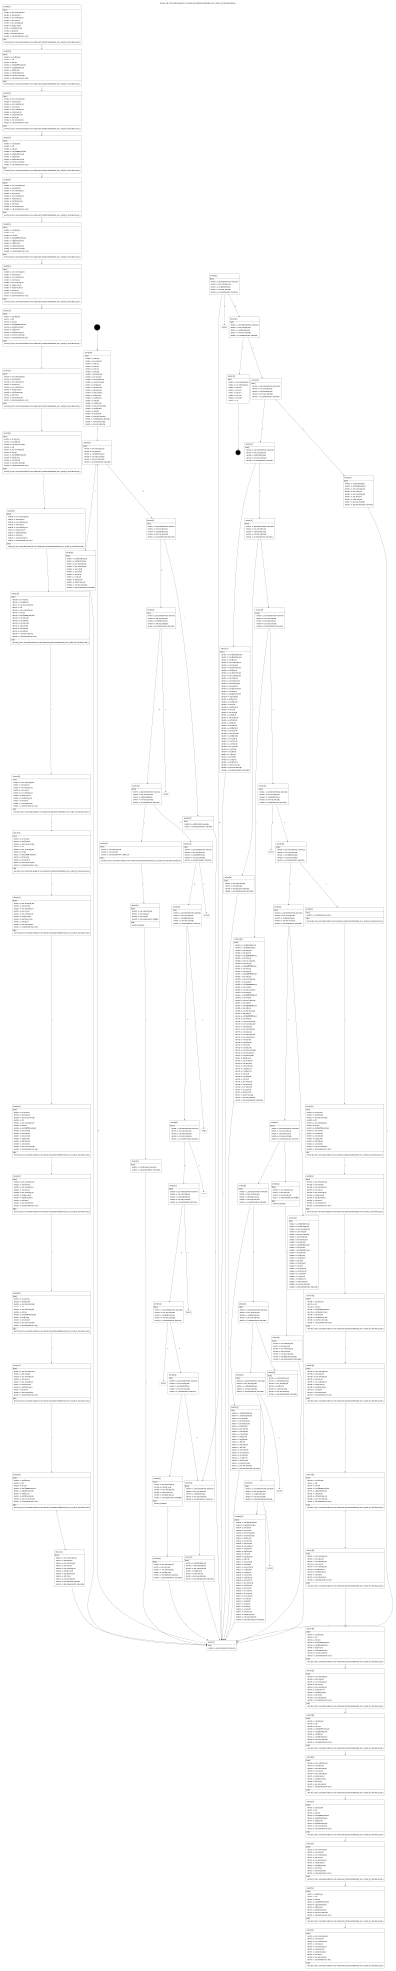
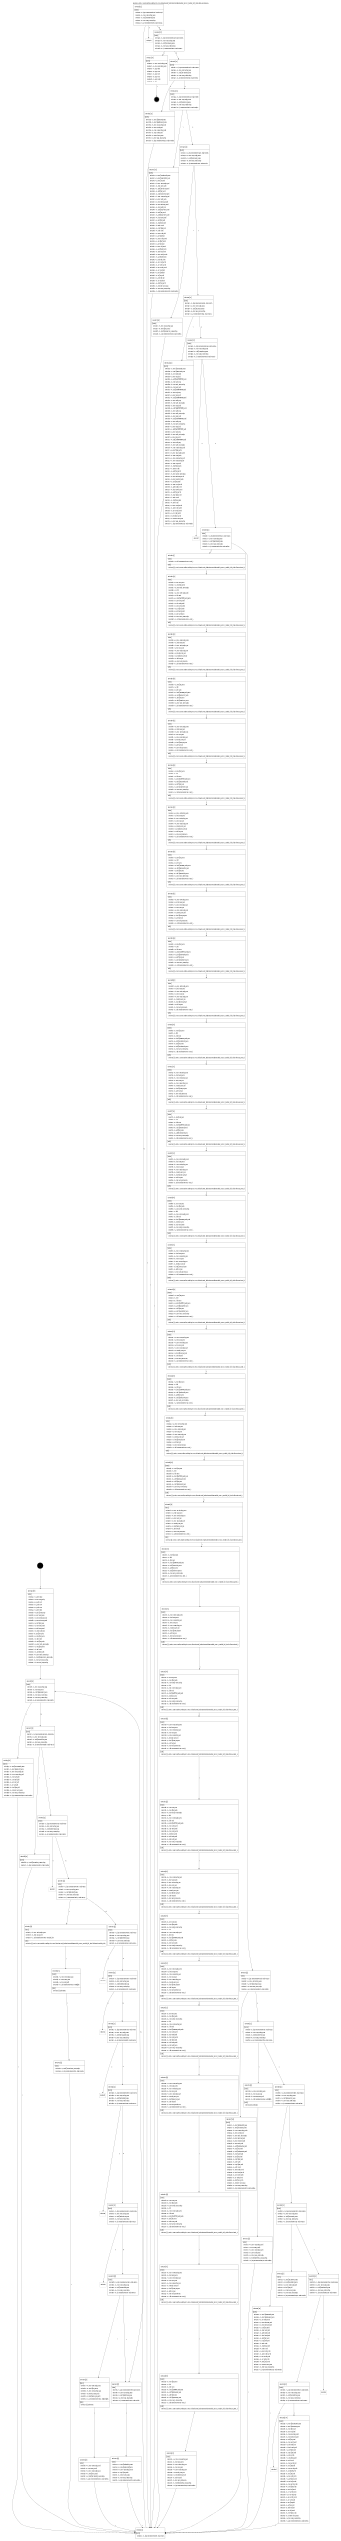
node "0x401fb4 [44]": added
